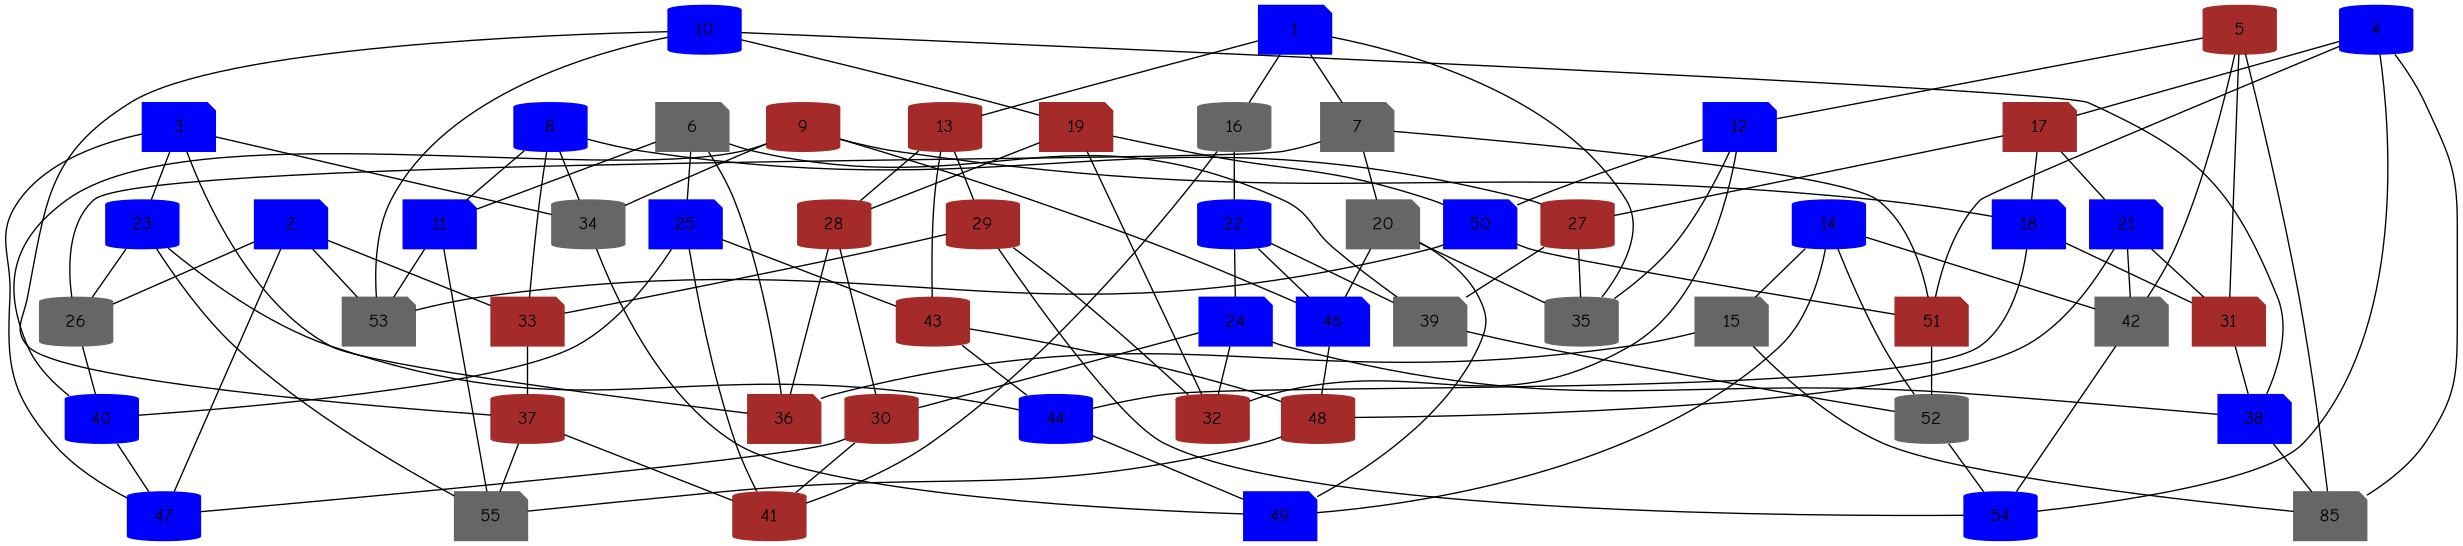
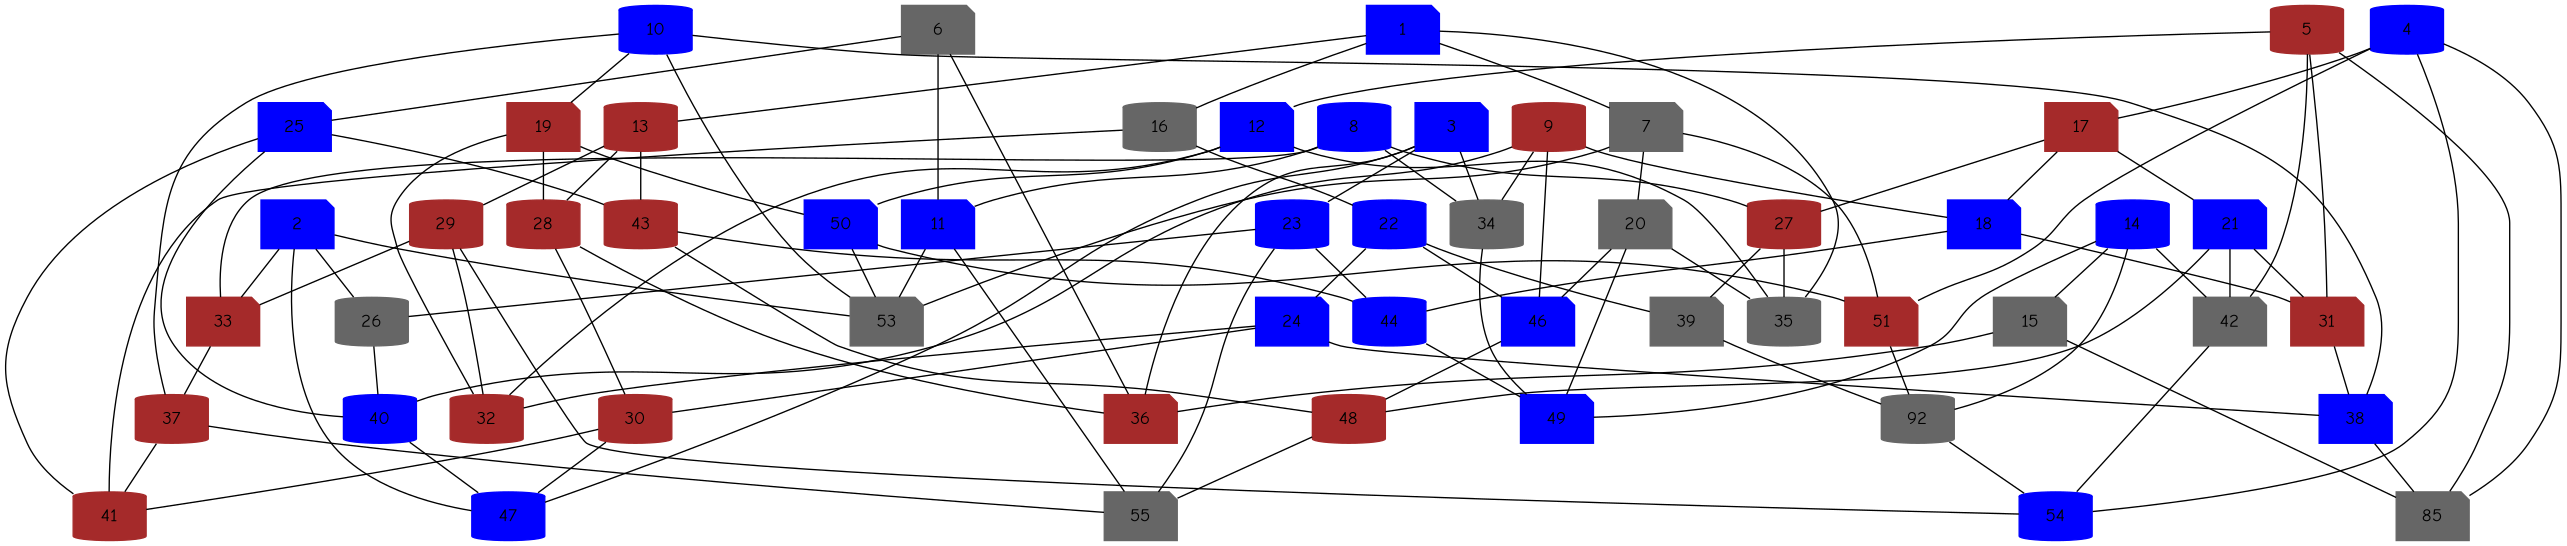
edge "7" -- "26": now "7" -- "53"
edge "6" -- "39": removed
node "52": label "52" -> "92"
